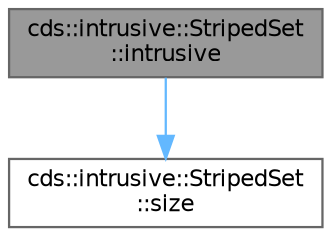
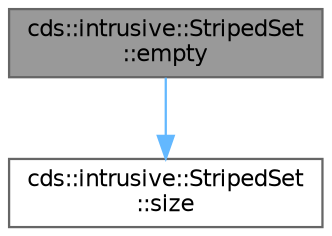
node "cds::intrusive::StripedSet ::intrusive": label "cds::intrusive::StripedSet ::intrusive" -> "cds::intrusive::StripedSet ::empty"
